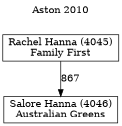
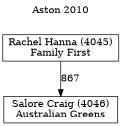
node "Salore Hanna (4046) Australian Greens": label "Salore Hanna (4046) Australian Greens" -> "Salore Craig (4046) Australian Greens"
